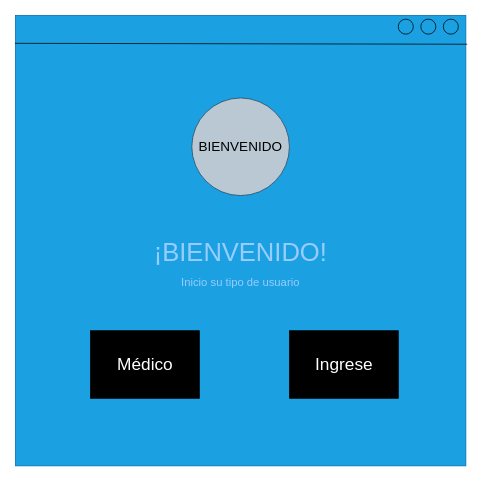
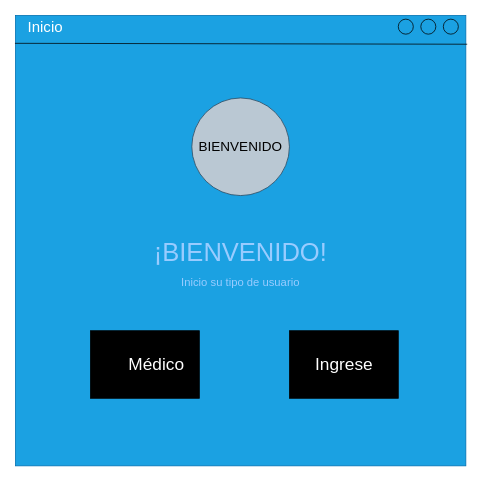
node "Inicio": added
node "Médico": moved (145, 364) -> (156, 364)
